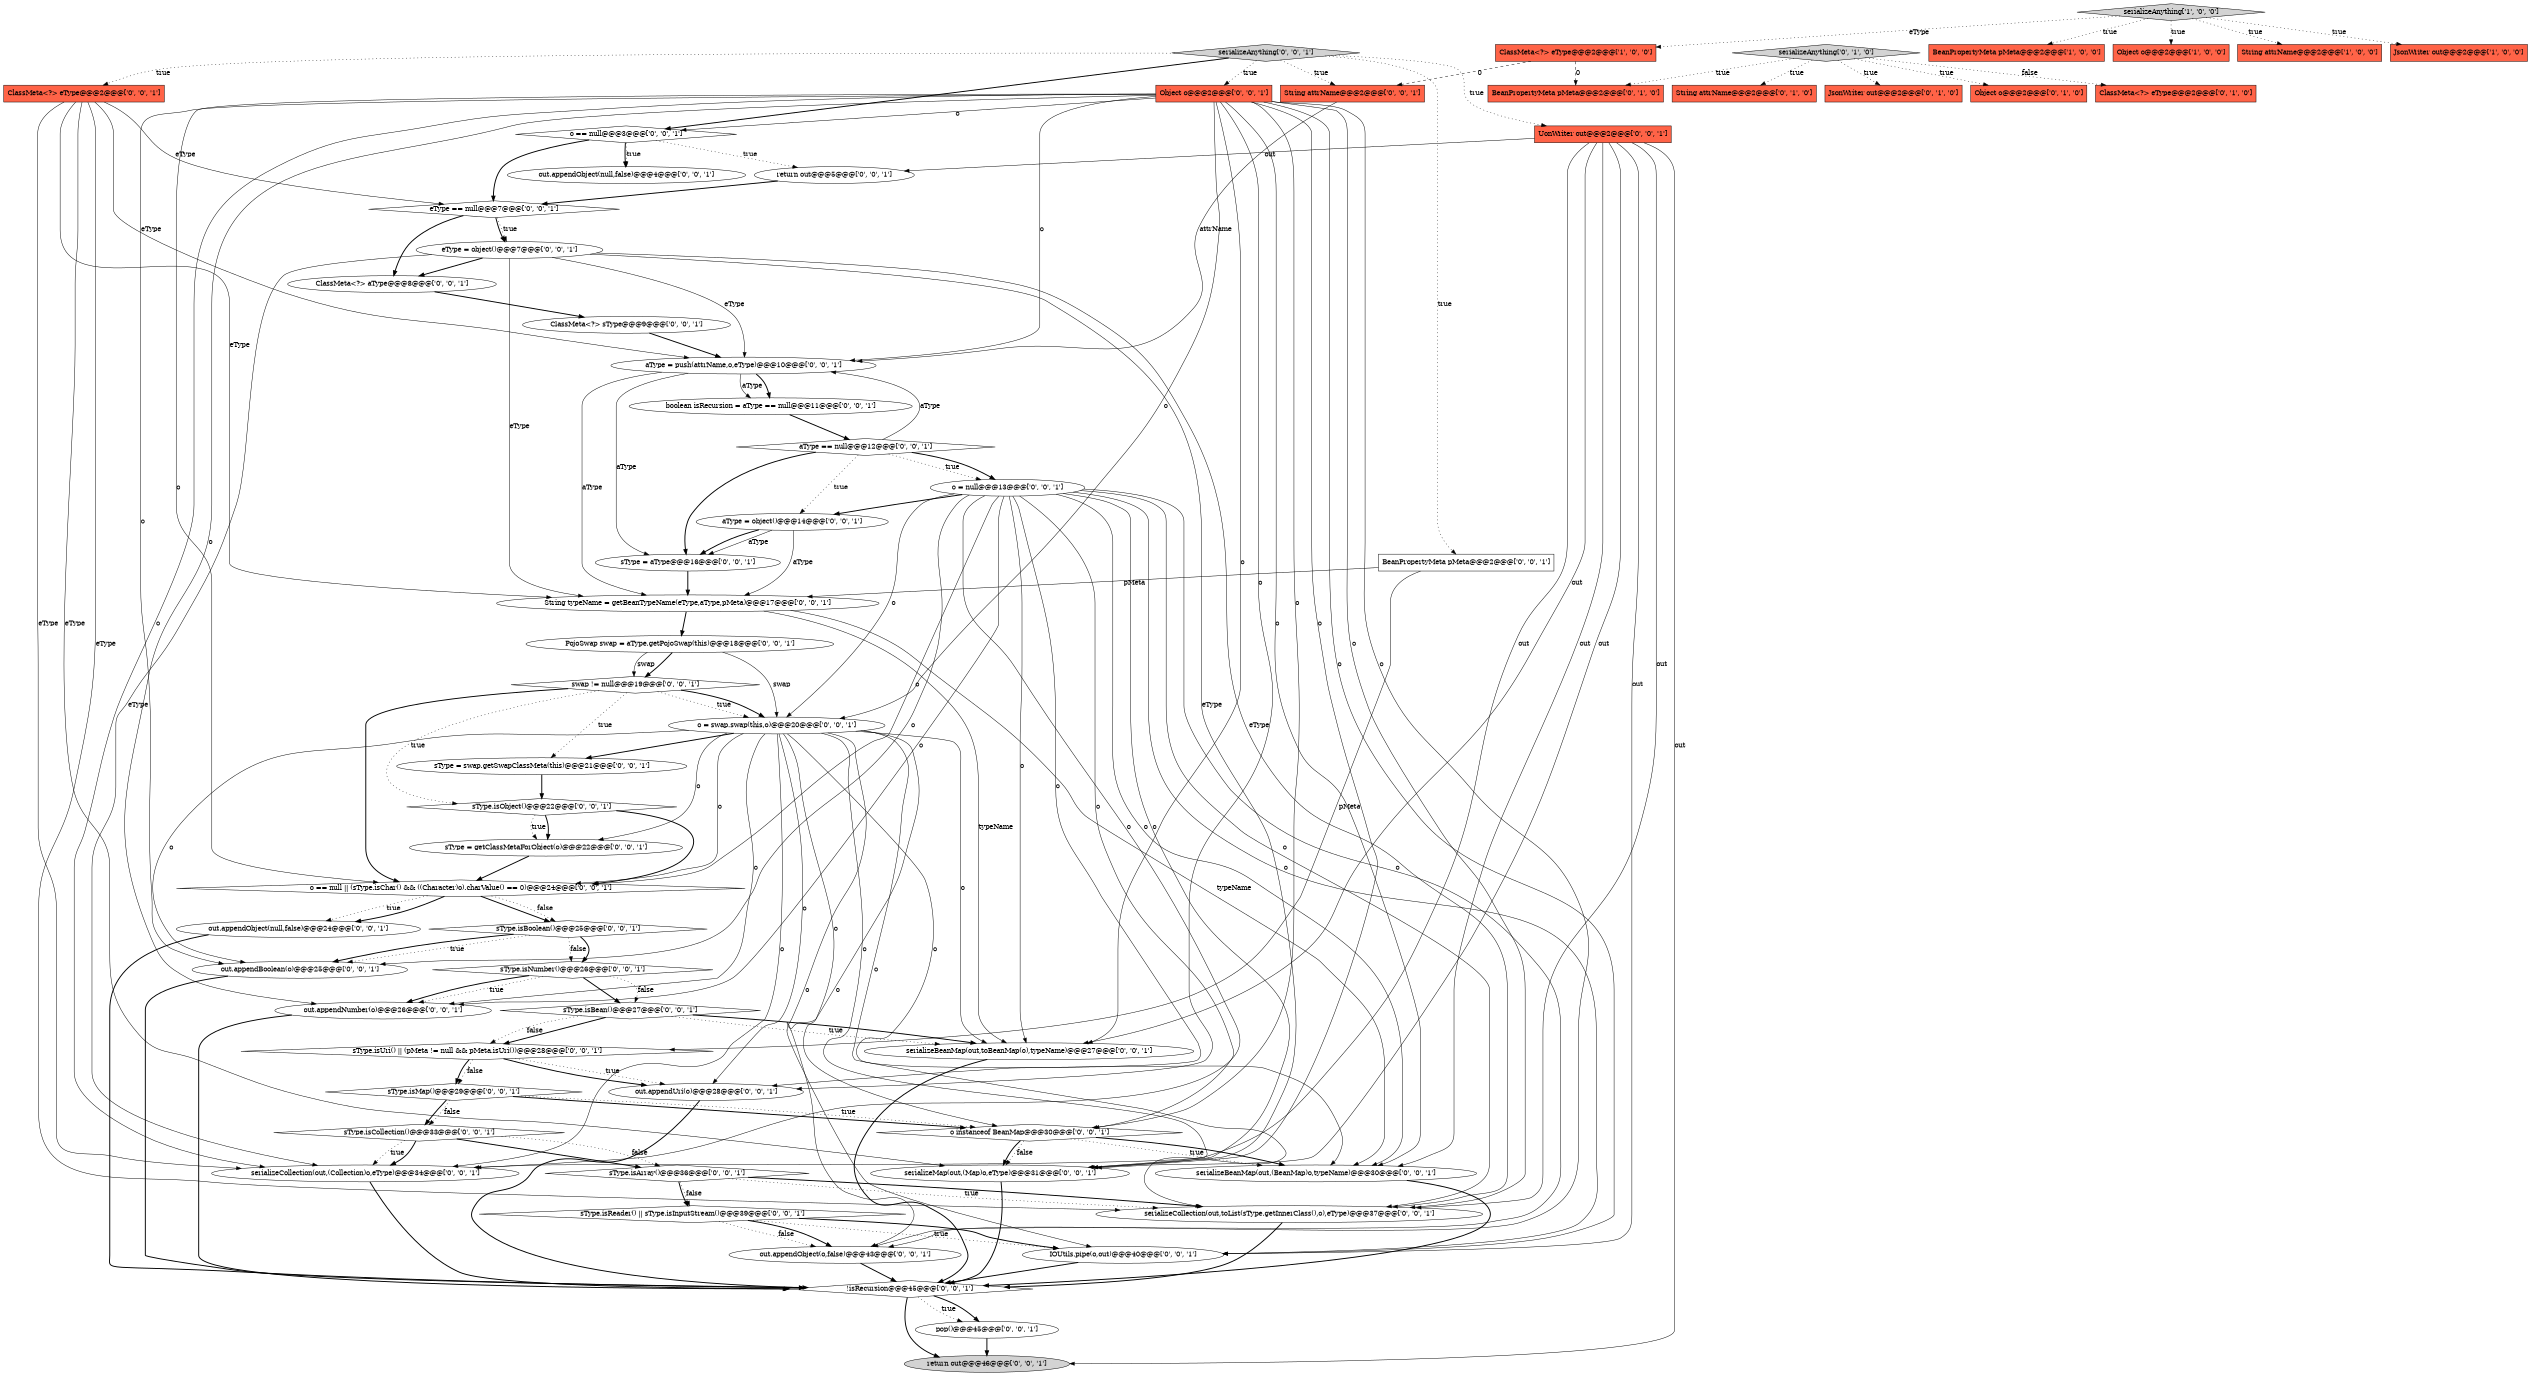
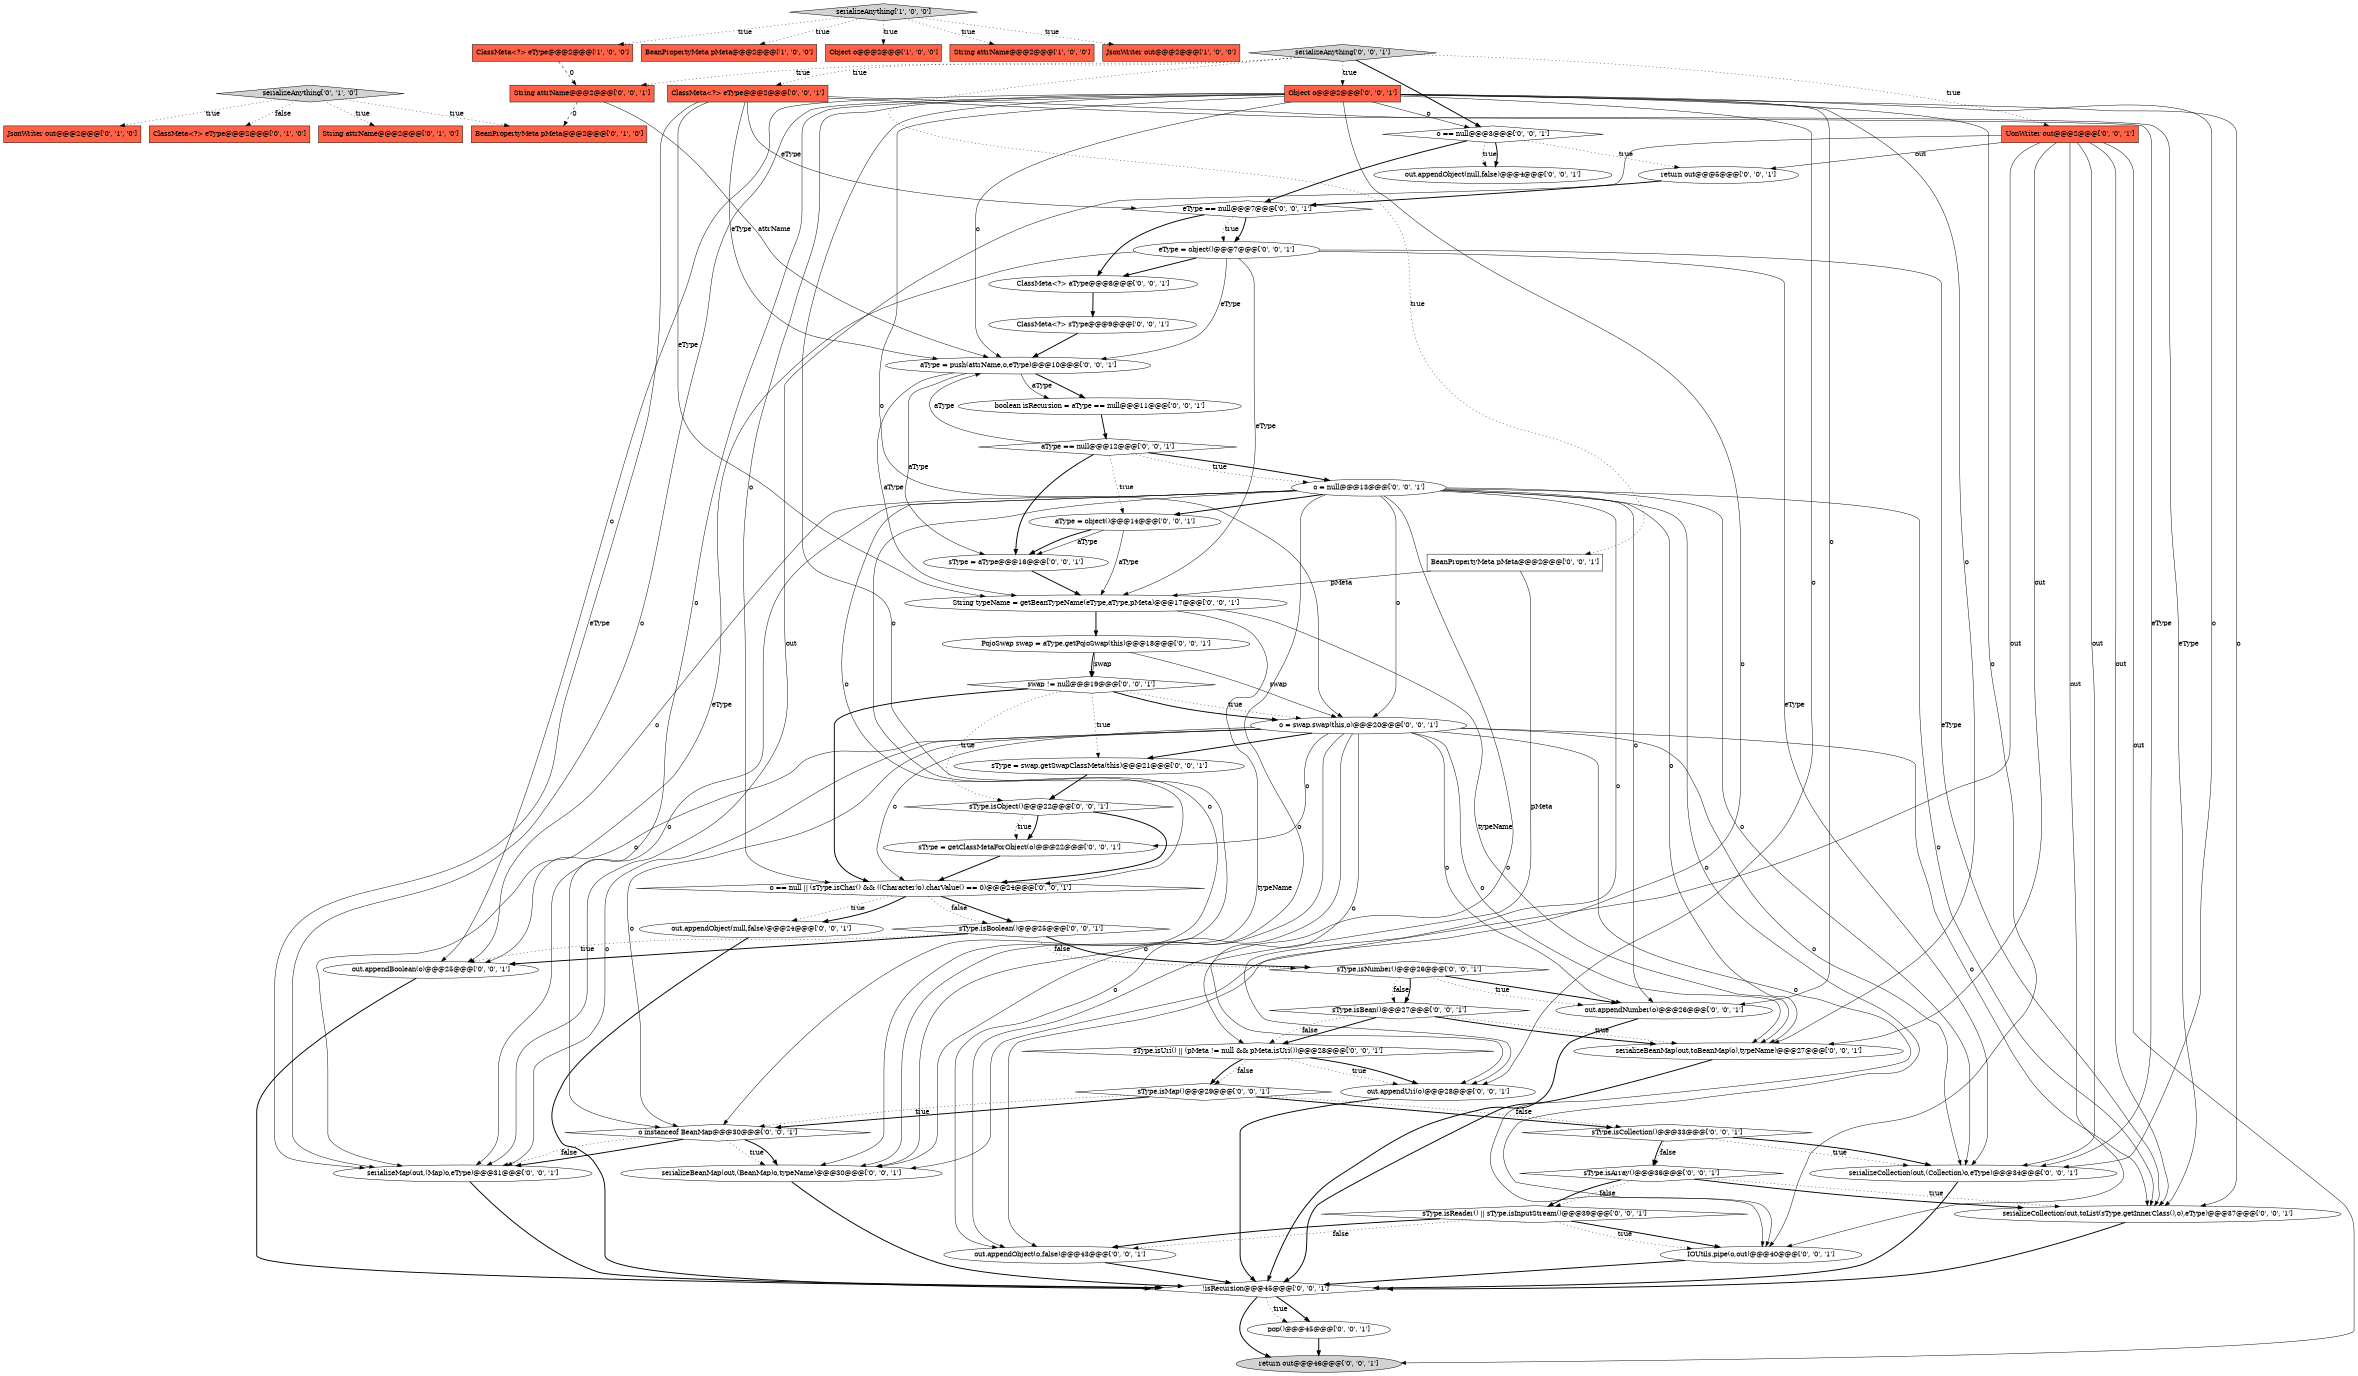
edge "serializeAnything['1', '0', '0']" -> "ClassMeta<?> eType@@@2@@@['1', '0', '0']": label "eType" -> "true"
edge "ClassMeta<?> eType@@@2@@@['1', '0', '0']" -> "BeanPropertyMeta pMeta@@@2@@@['0', '1', '0']": now "String attrName@@@2@@@['0', '0', '1']" -> "BeanPropertyMeta pMeta@@@2@@@['0', '1', '0']"
node "Object o@@@2@@@['0', '1', '0']": removed
